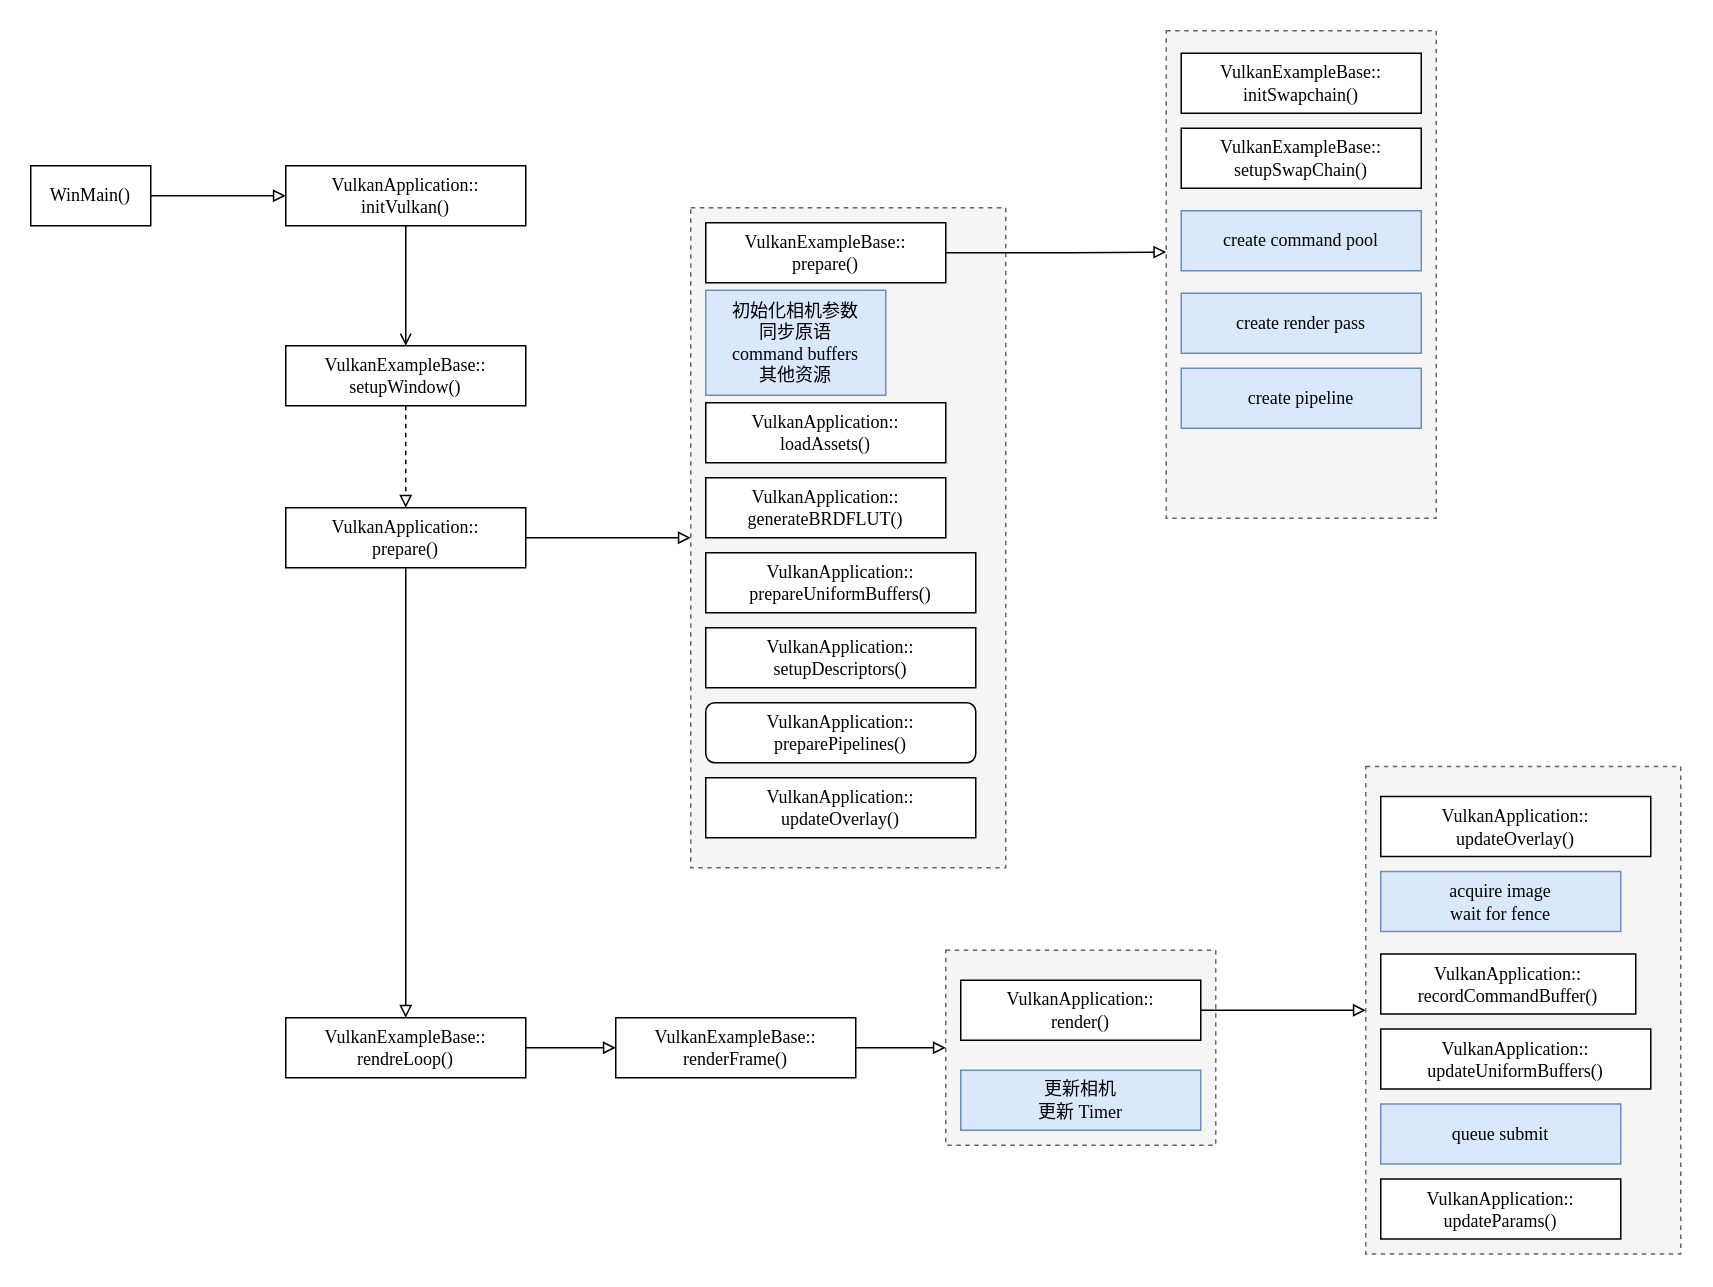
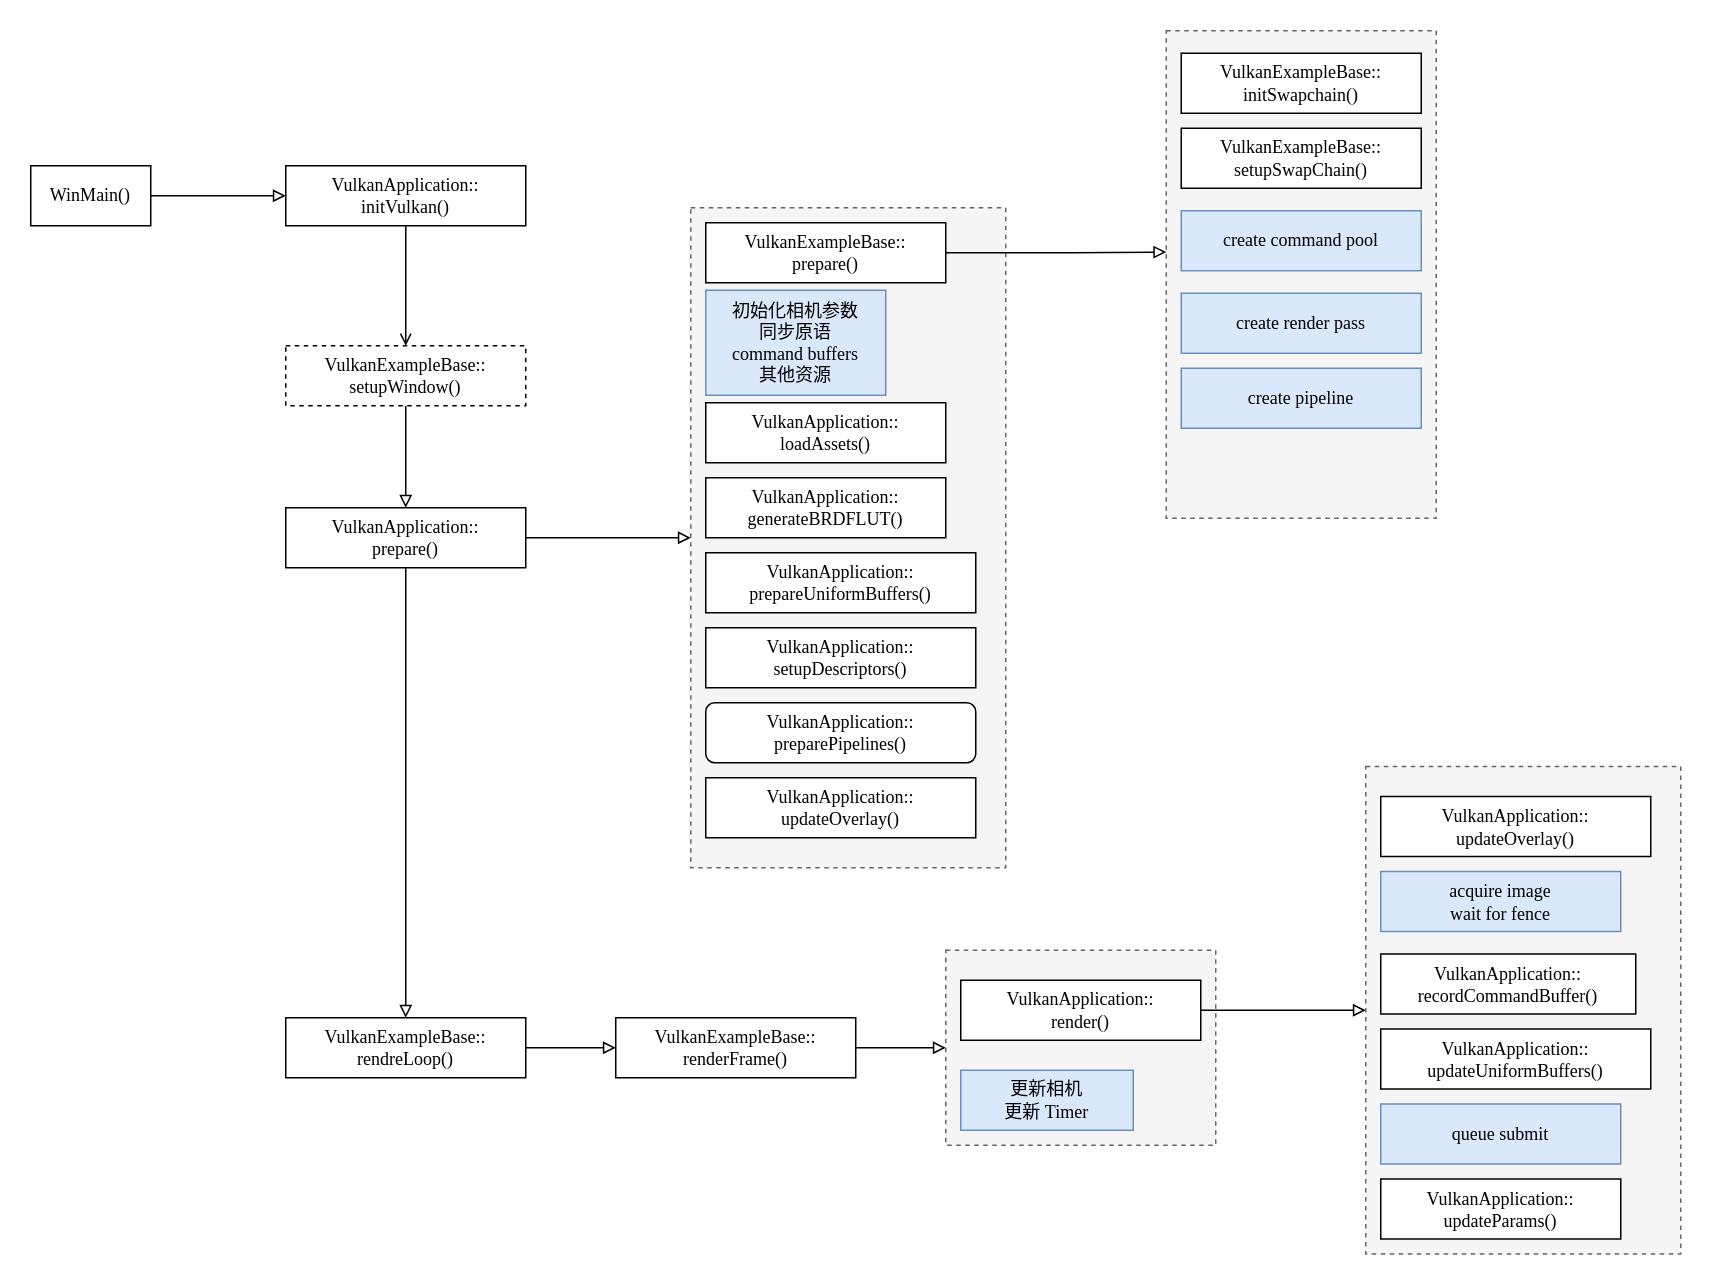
node "VulkanExampleBase::setupWindow()": style solid -> dashed
edge "VulkanExampleBase::setupWindow()" -> "VulkanApplication:: prepare()": style dashed -> solid
node "更新相机 更新 Timer": size 240x60 -> 173x60
